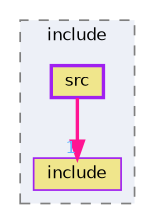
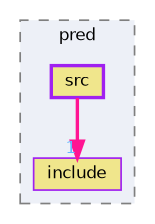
cluster "include": label "include" -> "pred"
